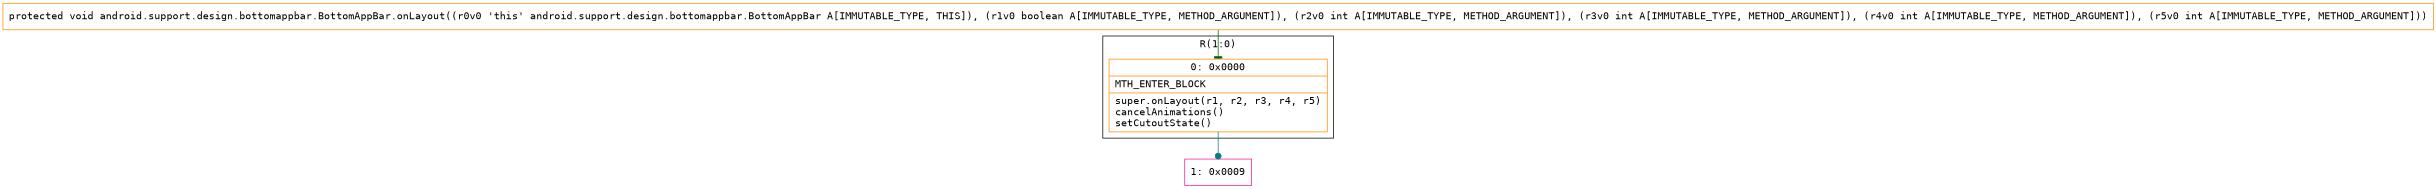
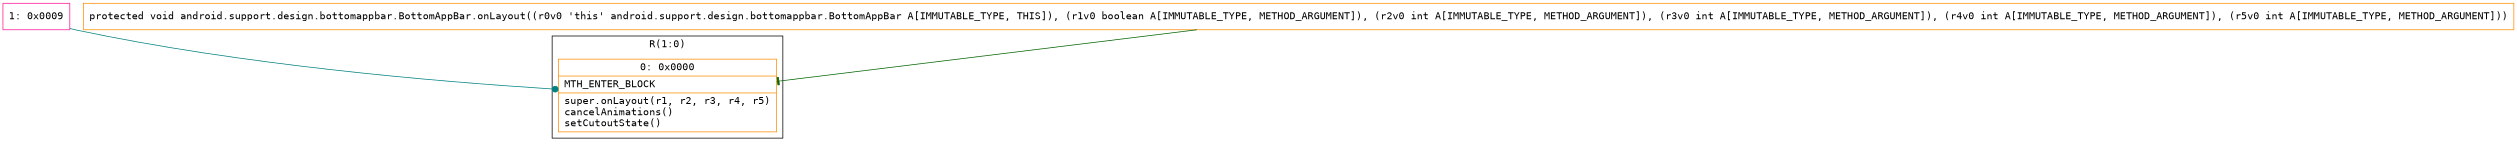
edge "0: 0x0000" -> "1: 0x0009": reversed
